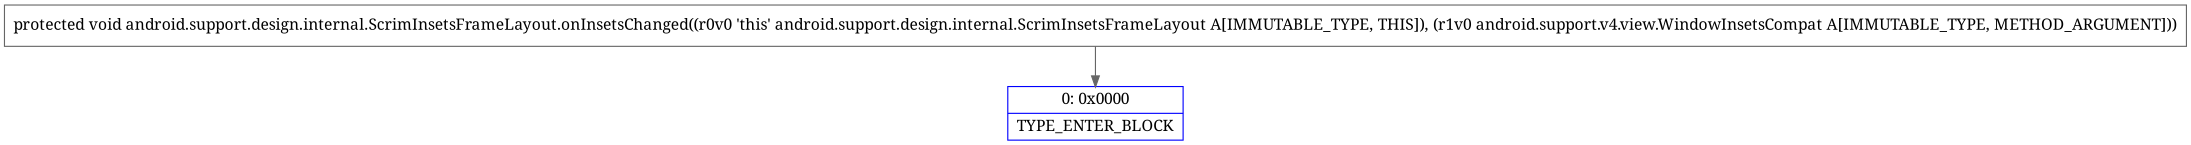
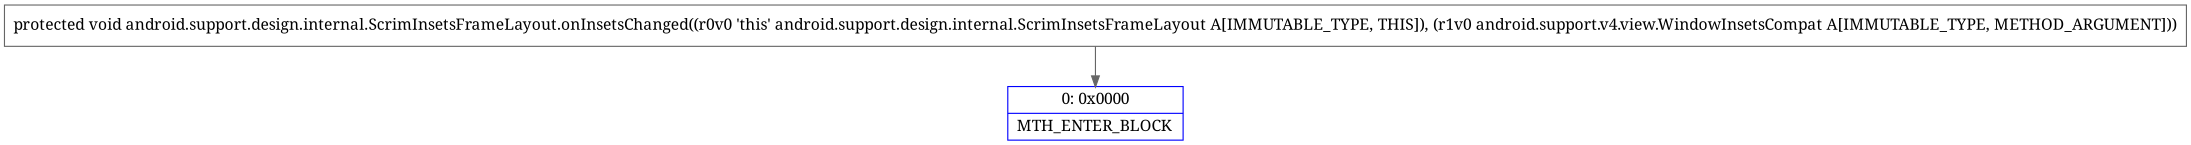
node "0: 0x0000": text "TYPE_ENTER_BLOCK" -> "MTH_ENTER_BLOCK"
